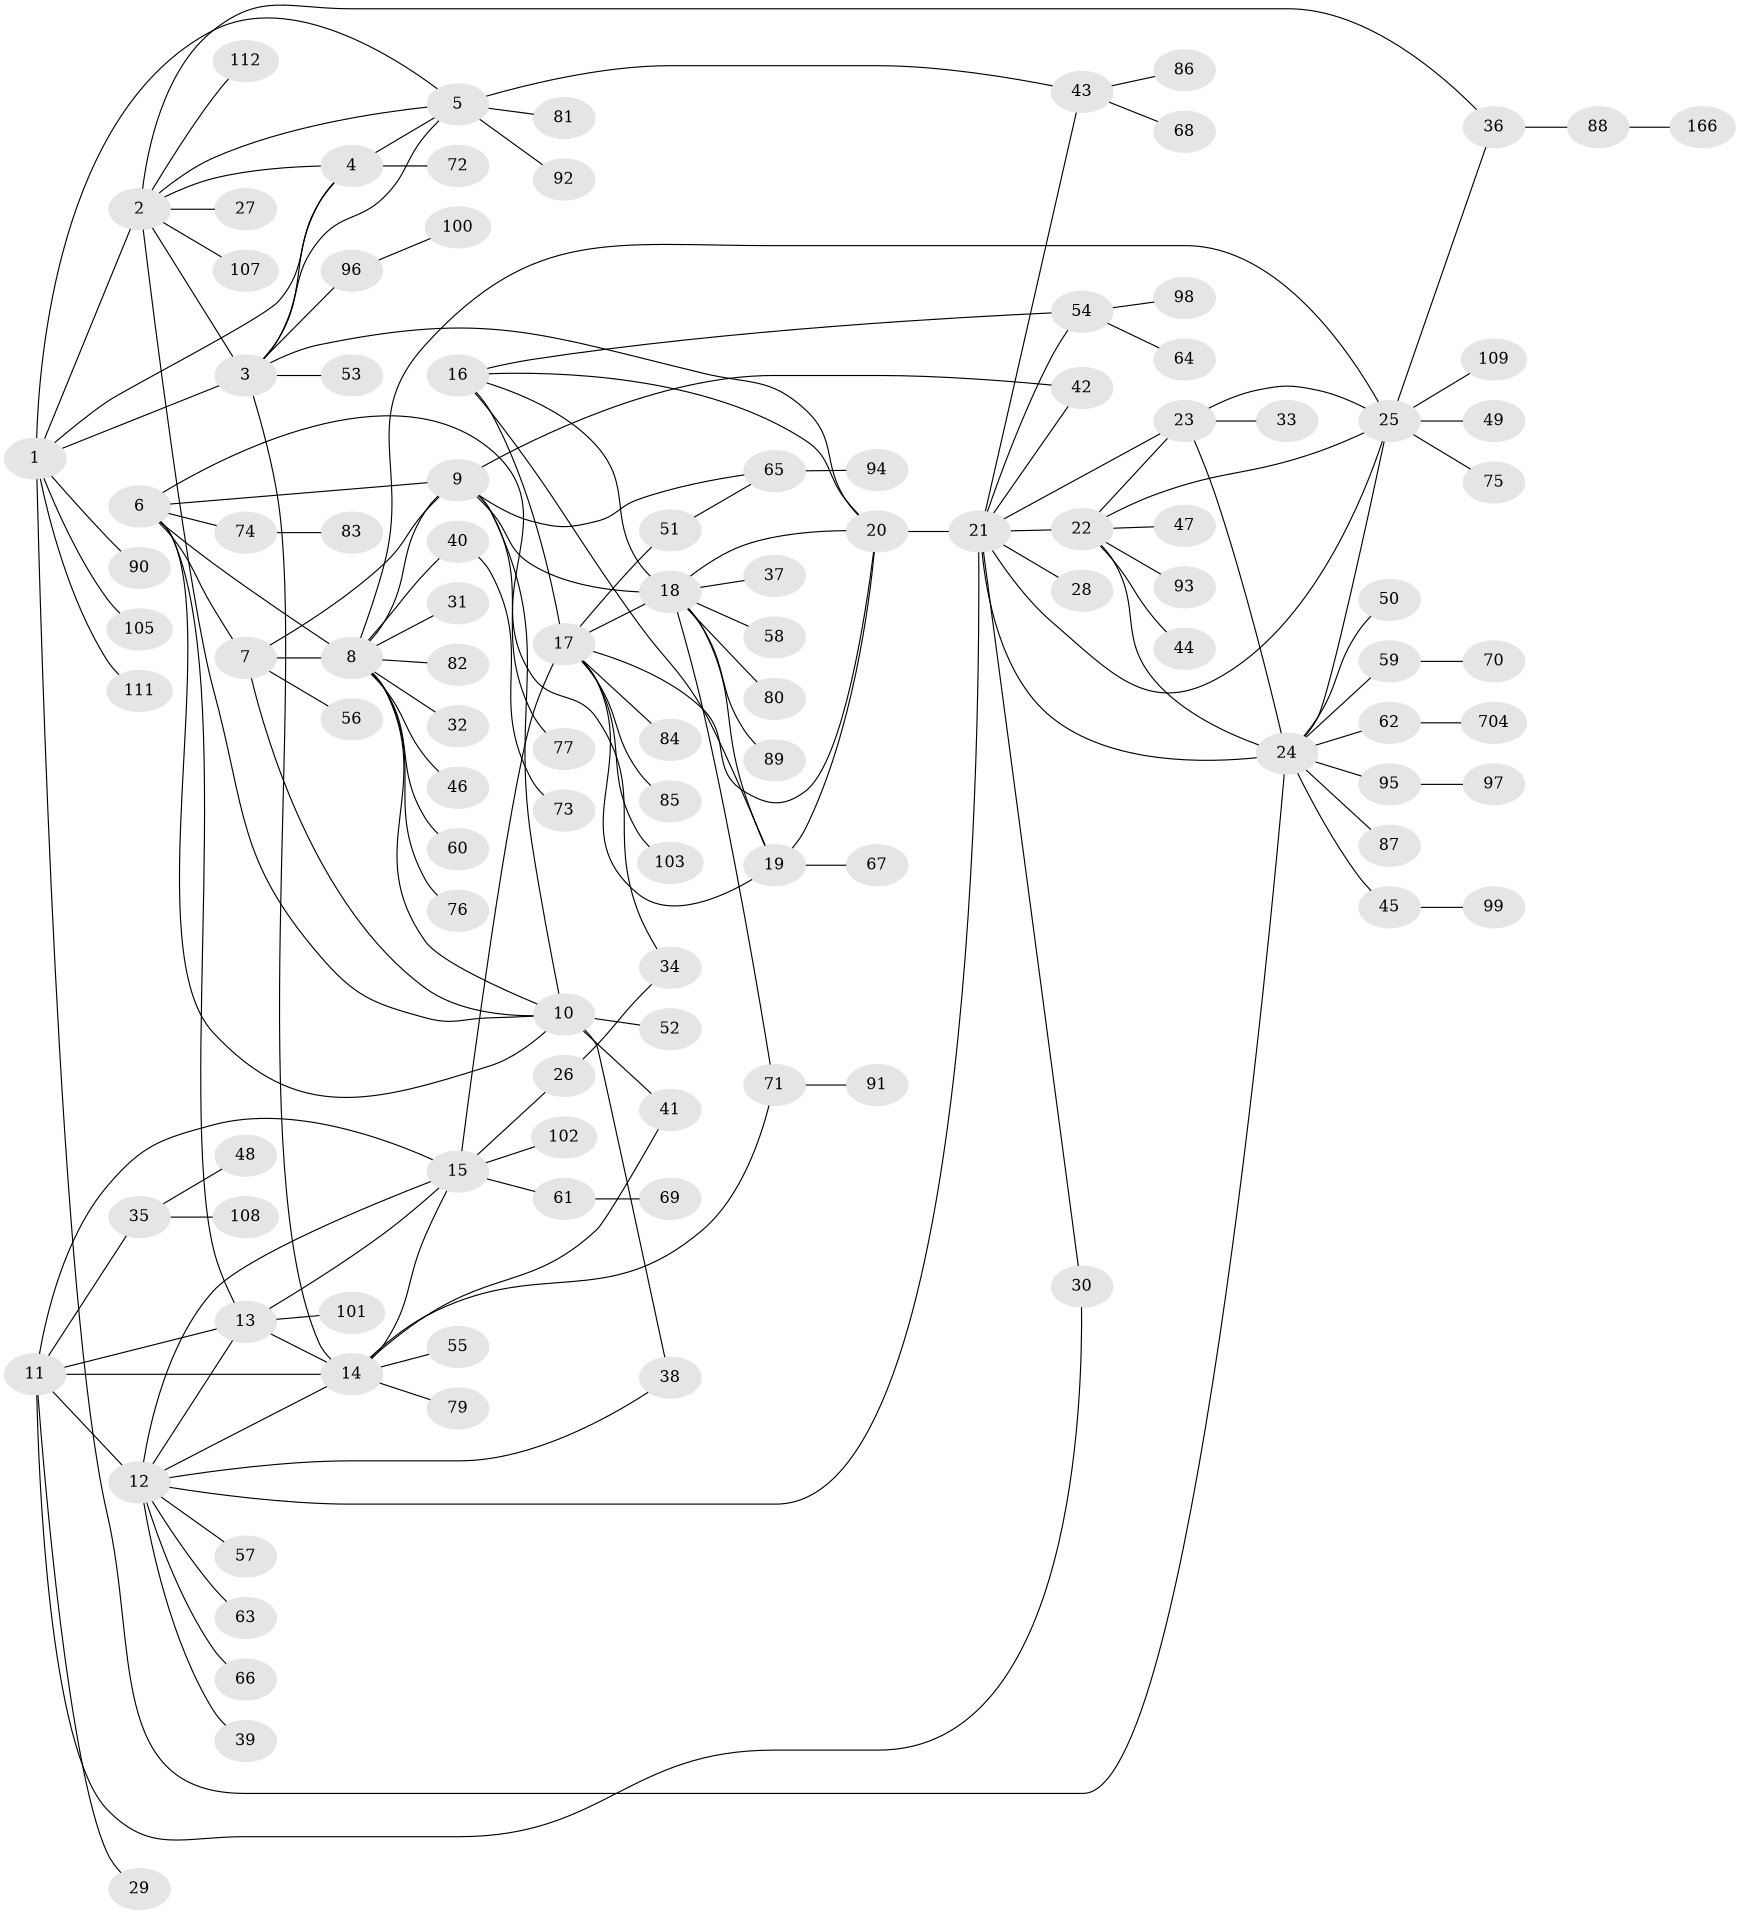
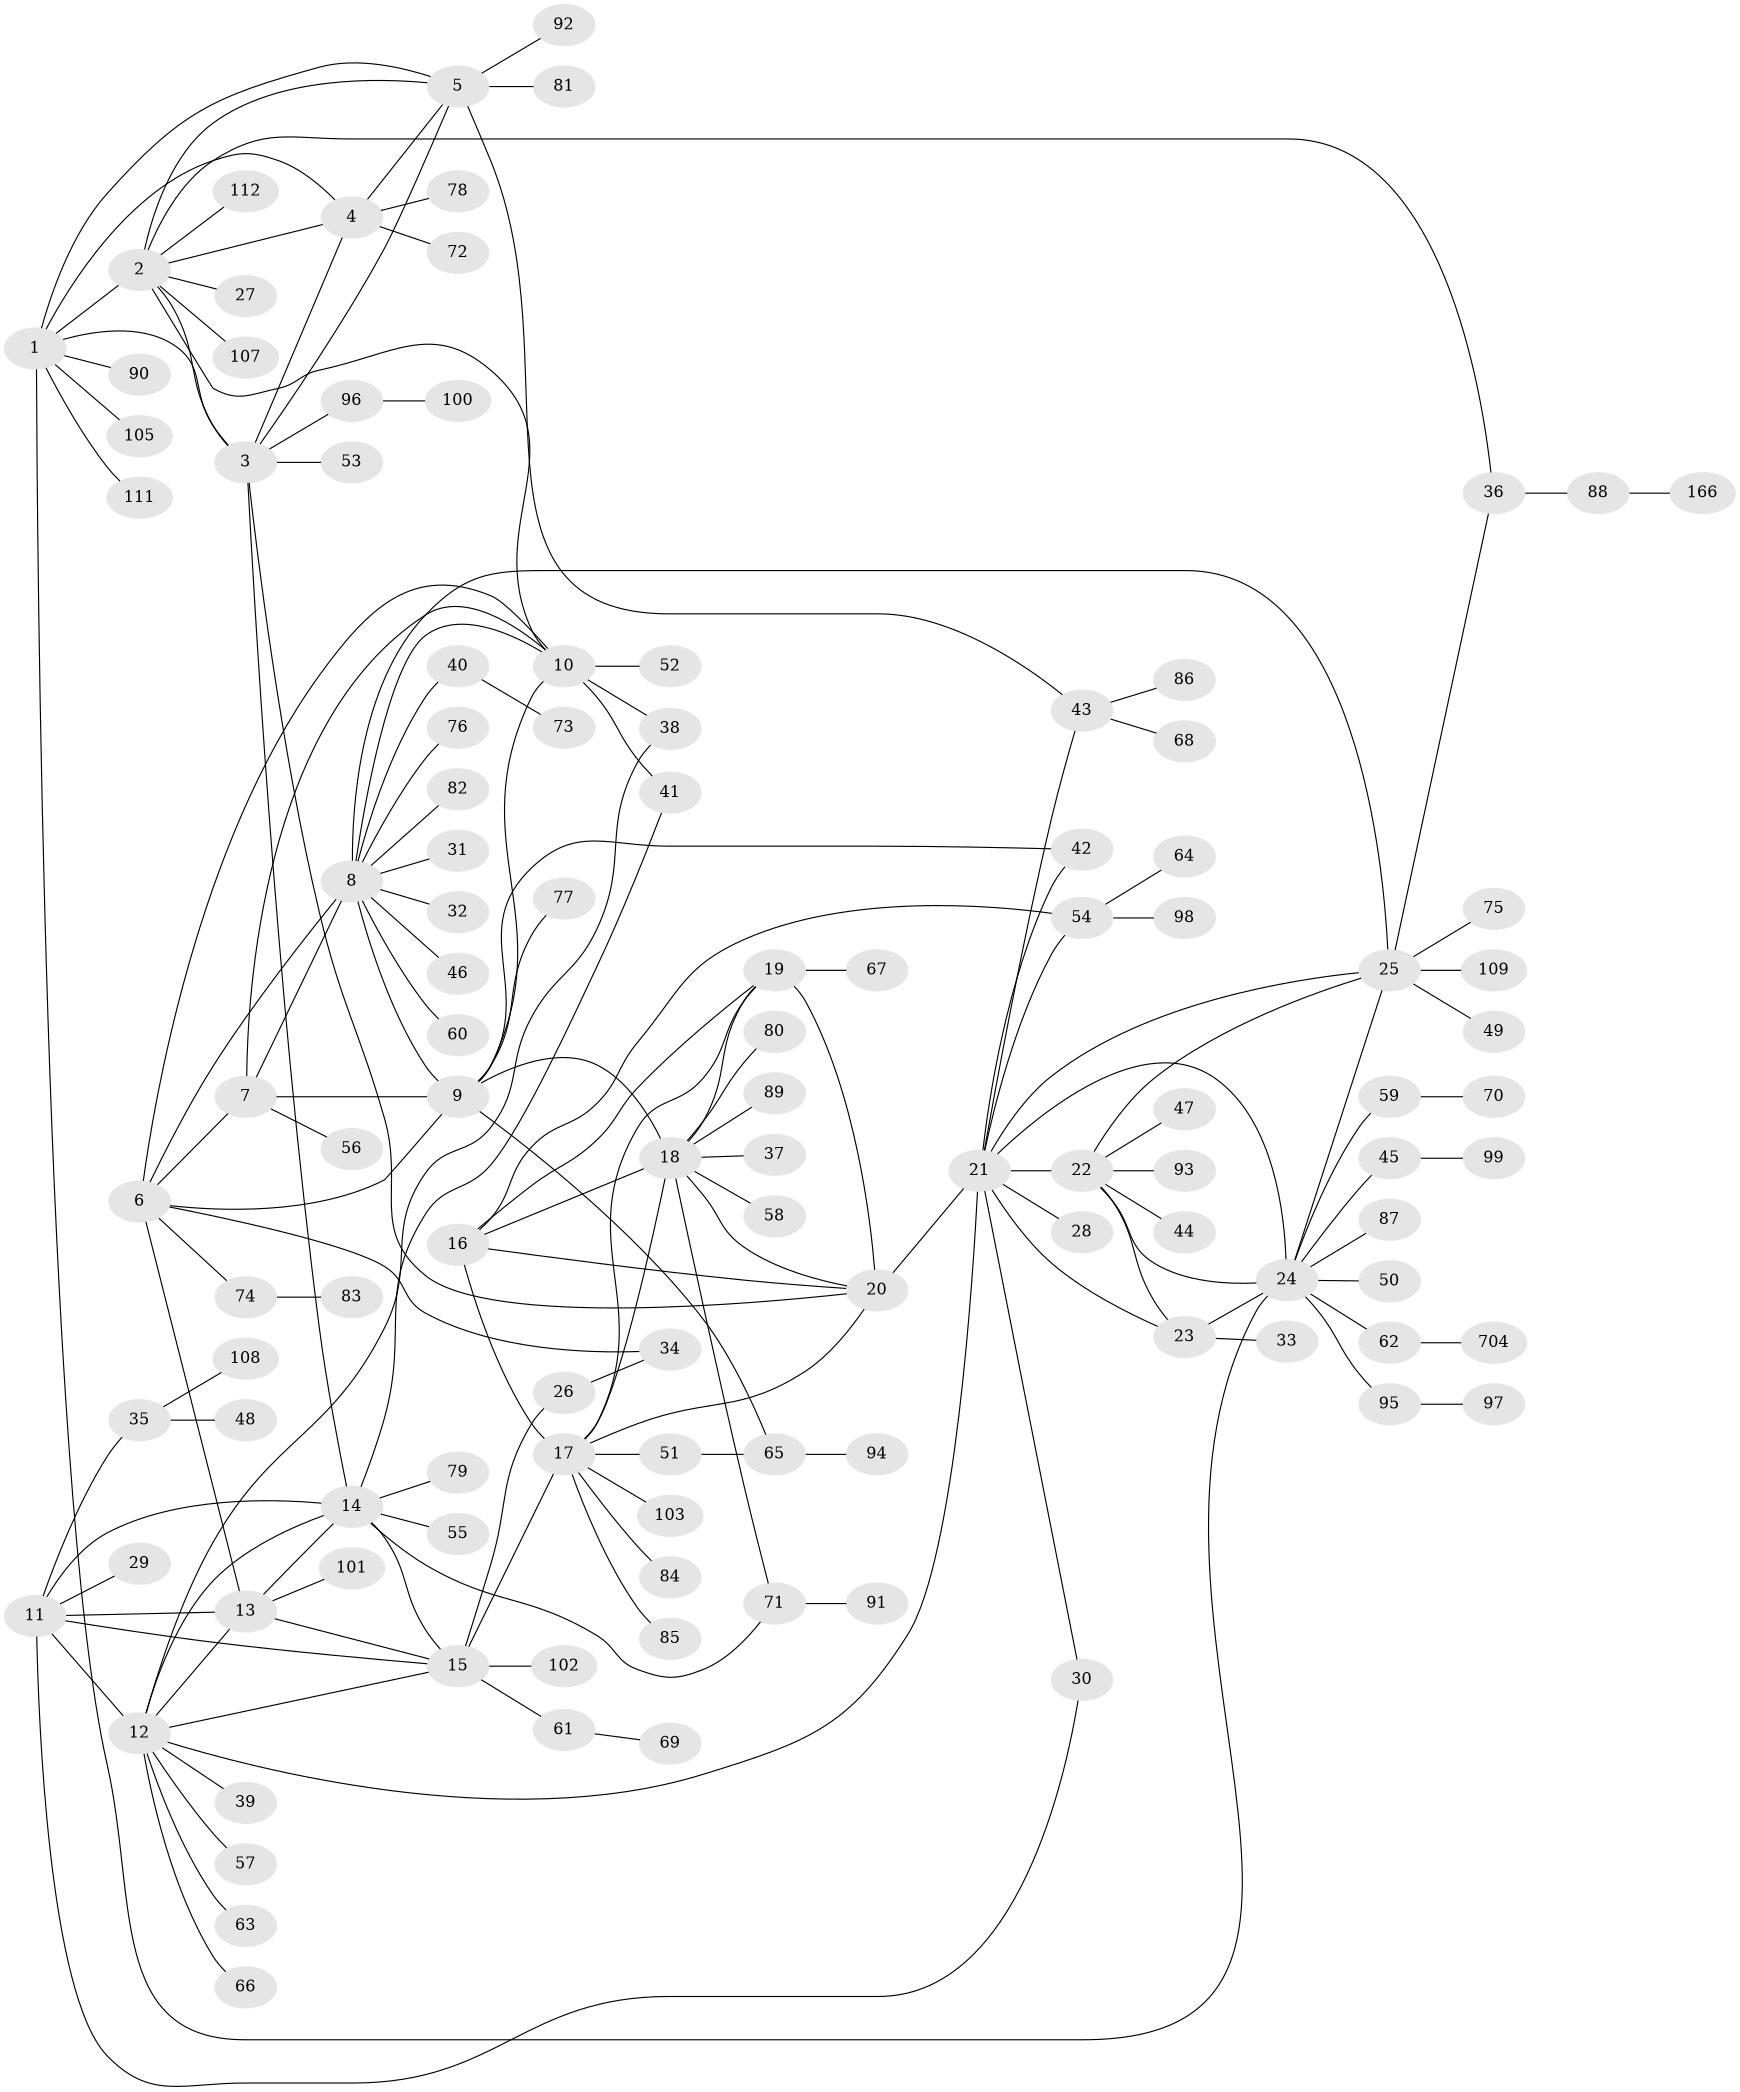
node "78": added
edge "23" -- "25": removed
